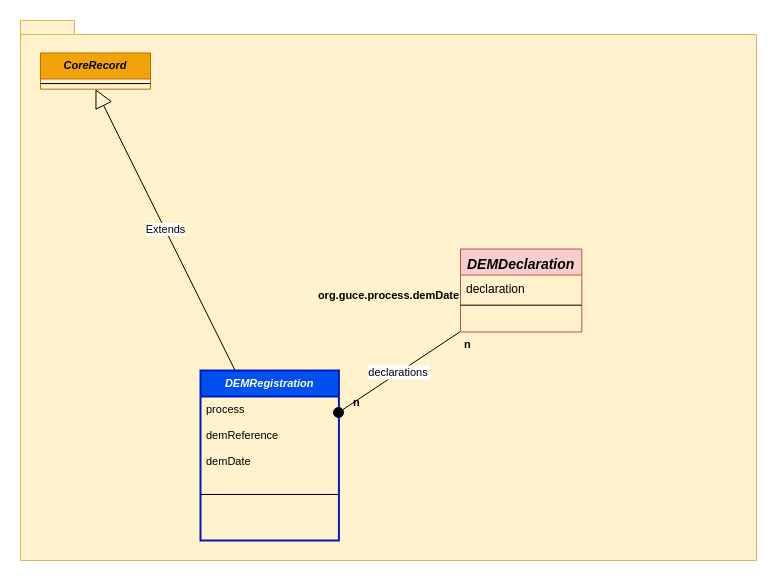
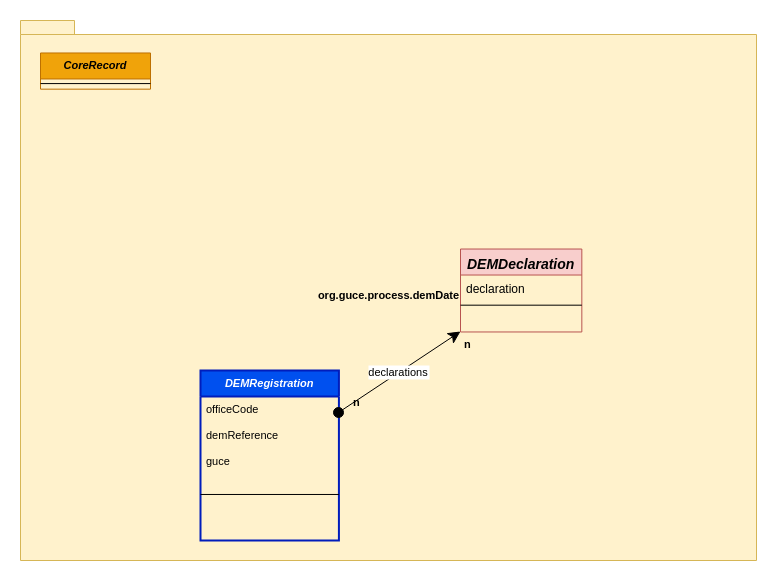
edge "DEMRegistration" -> "CoreRecord": removed, label "Extends"
edge "DEMDeclaration" -> "DEMRegistration": arrowhead none -> classic
node "process": label "process" -> "officeCode"
node "demDate": label "demDate" -> "guce"
